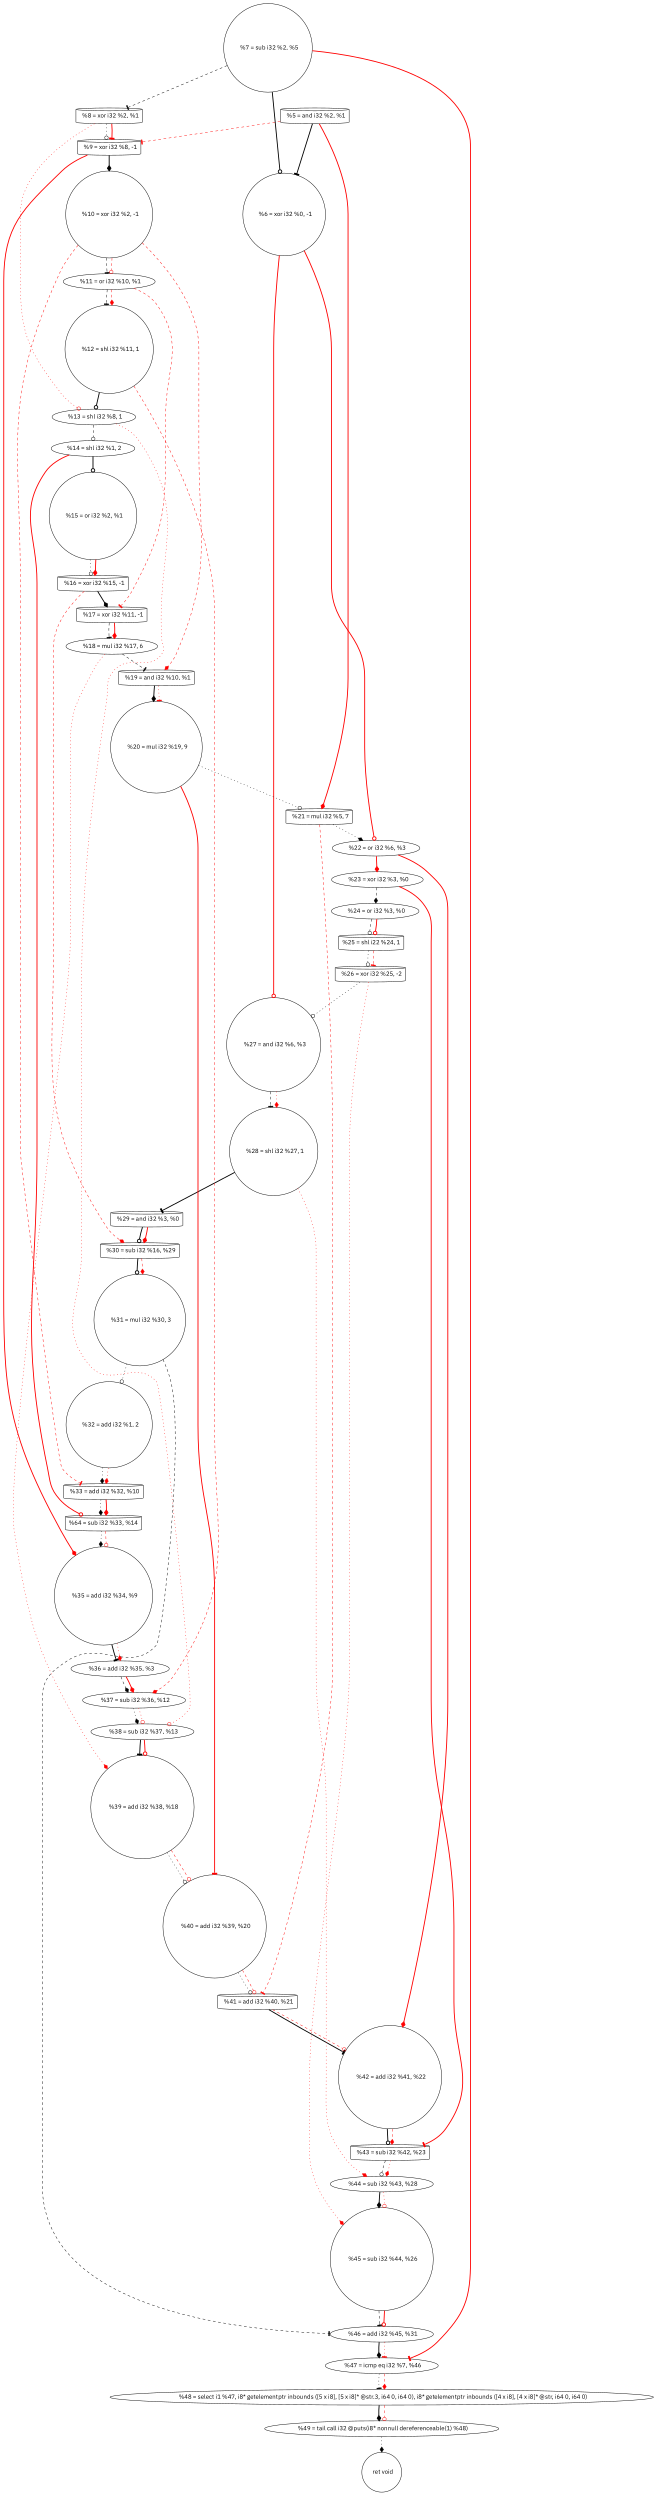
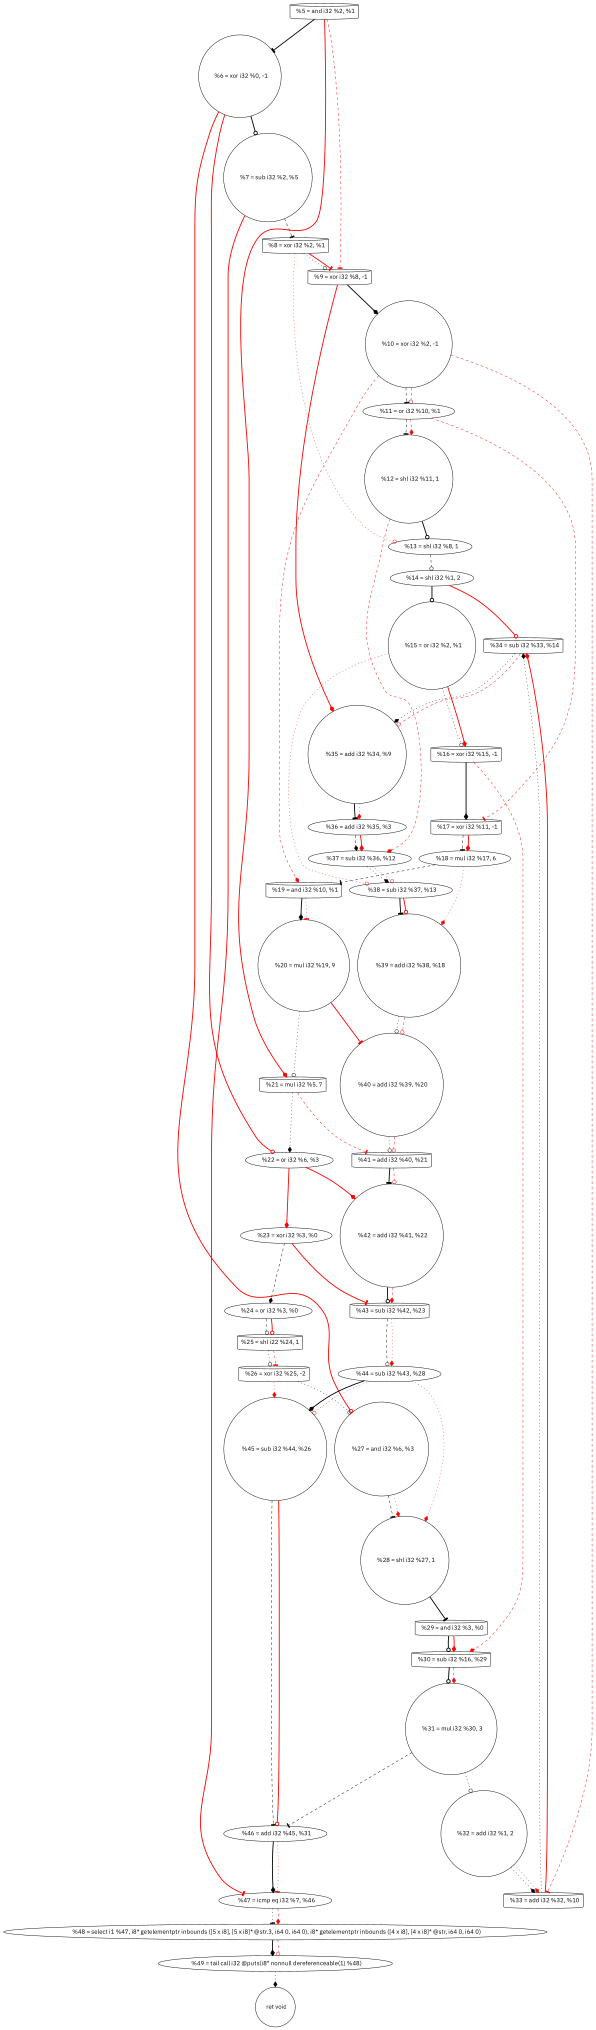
edge "%7 = sub i32 %2, %5" -> "%6 = xor i32 %0, -1": reversed
edge "%13 = shl i32 %8, 1" -> "%38 = sub i32 %37, %13": now "%15 = or i32 %2, %1" -> "%38 = sub i32 %37, %13"
node "%64 = sub i32 %33, %14": label "%64 = sub i32 %33, %14" -> "%34 = sub i32 %33, %14"
edge "%28 = shl i32 %27, 1" -> "%44 = sub i32 %43, %28": reversed
